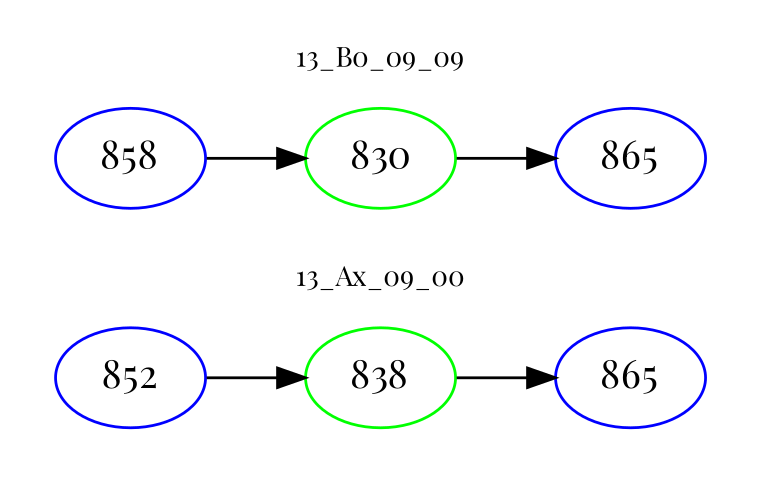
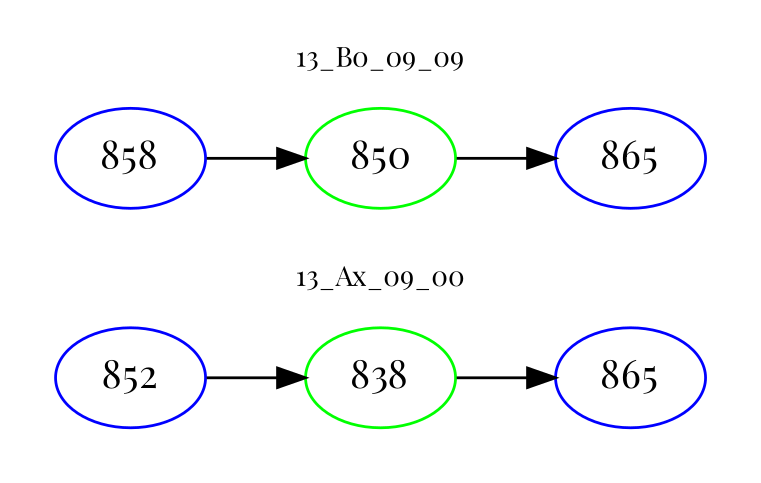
node "830": label "830" -> "850"
